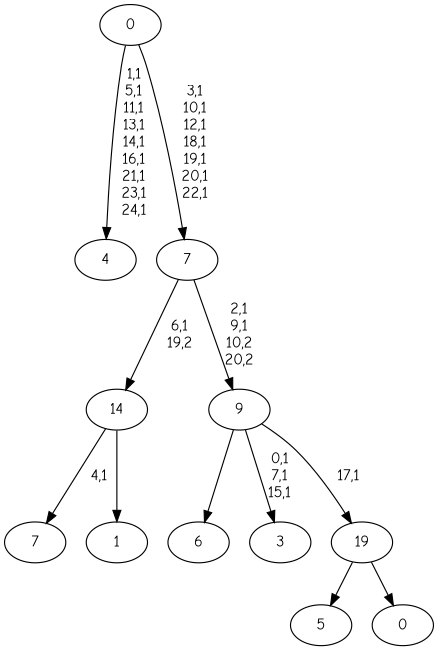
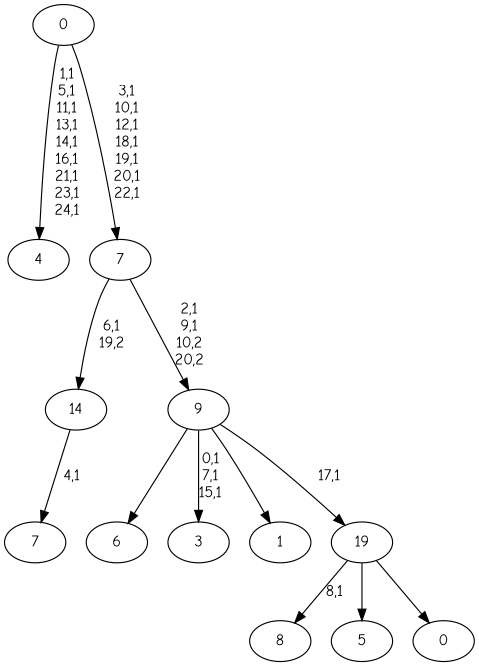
edge "14" -> "1": now "9" -> "1"
node "8": added
